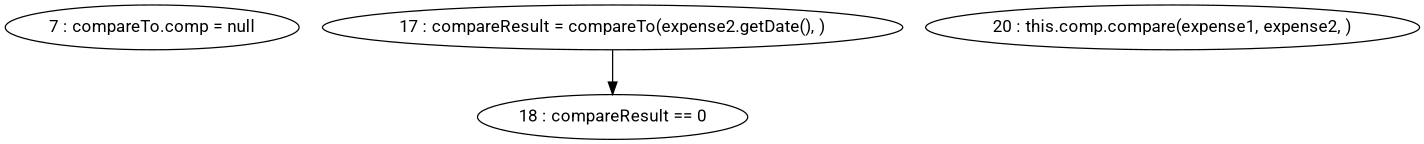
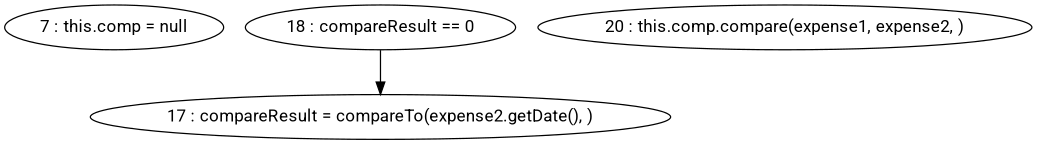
node "7 : compareTo.comp = null": label "7 : compareTo.comp = null" -> "7 : this.comp = null"
edge "17 : compareResult = compareTo(expense2.getDate(), )" -> "18 : compareResult == 0": reversed
